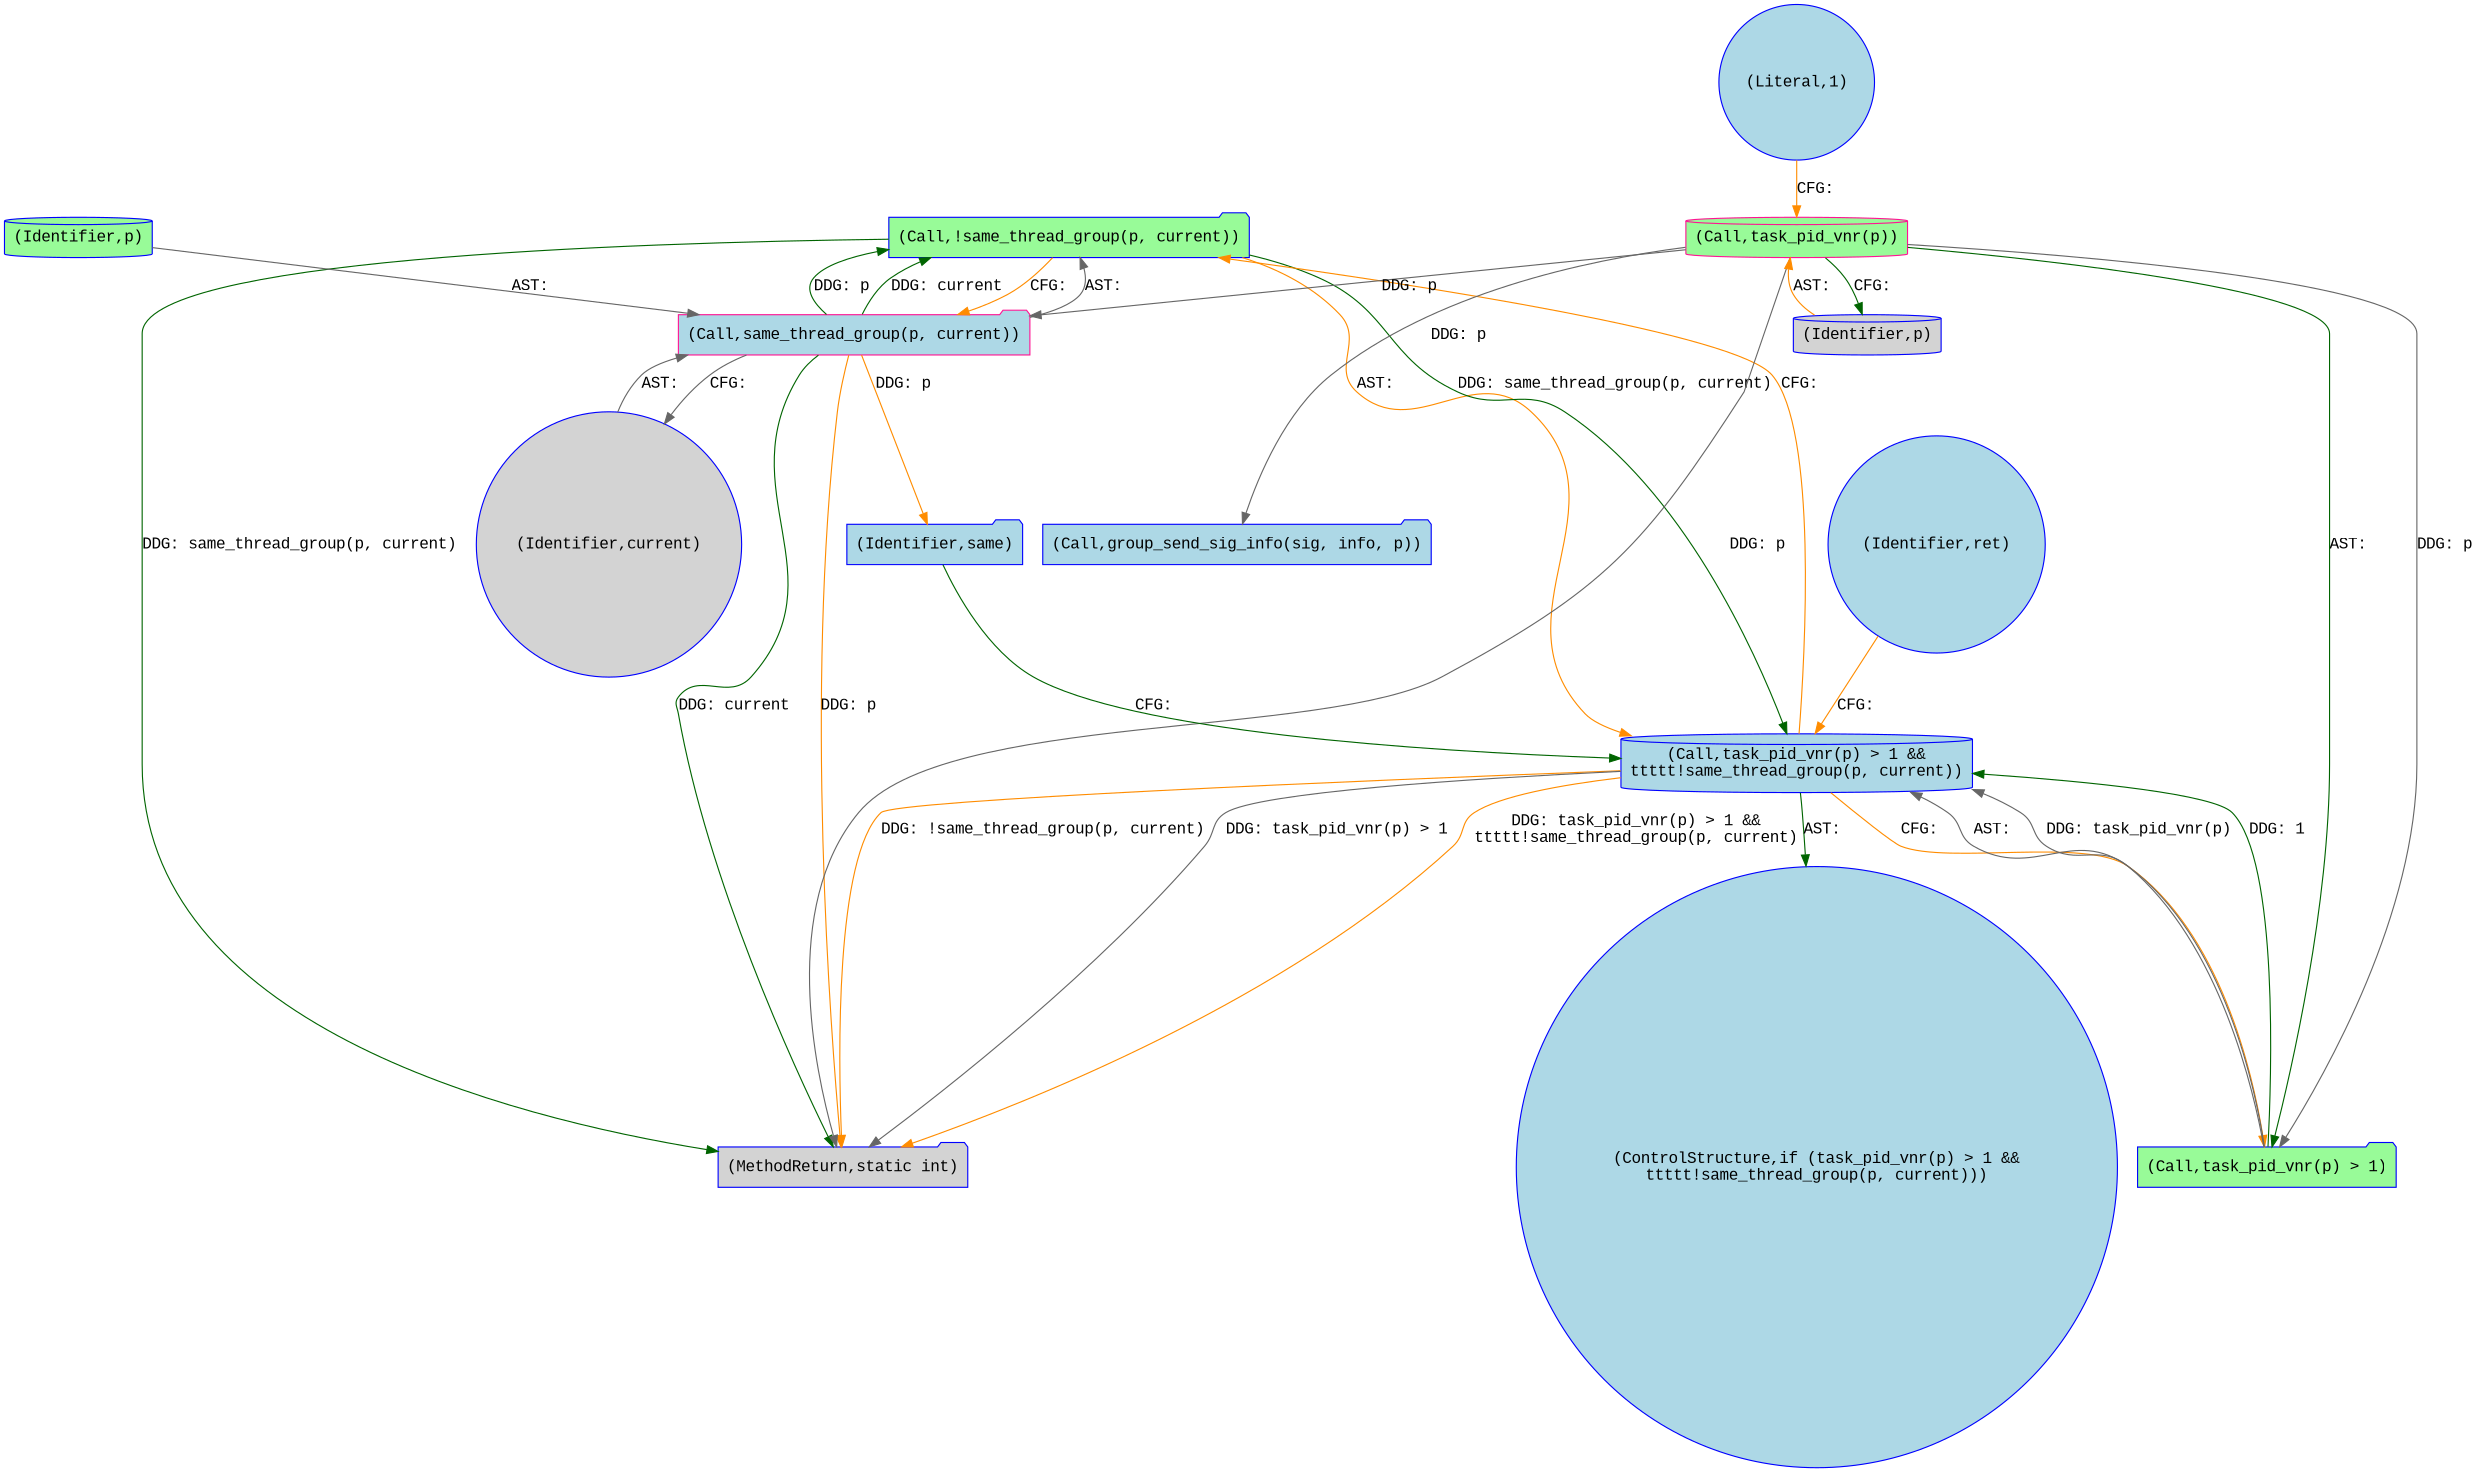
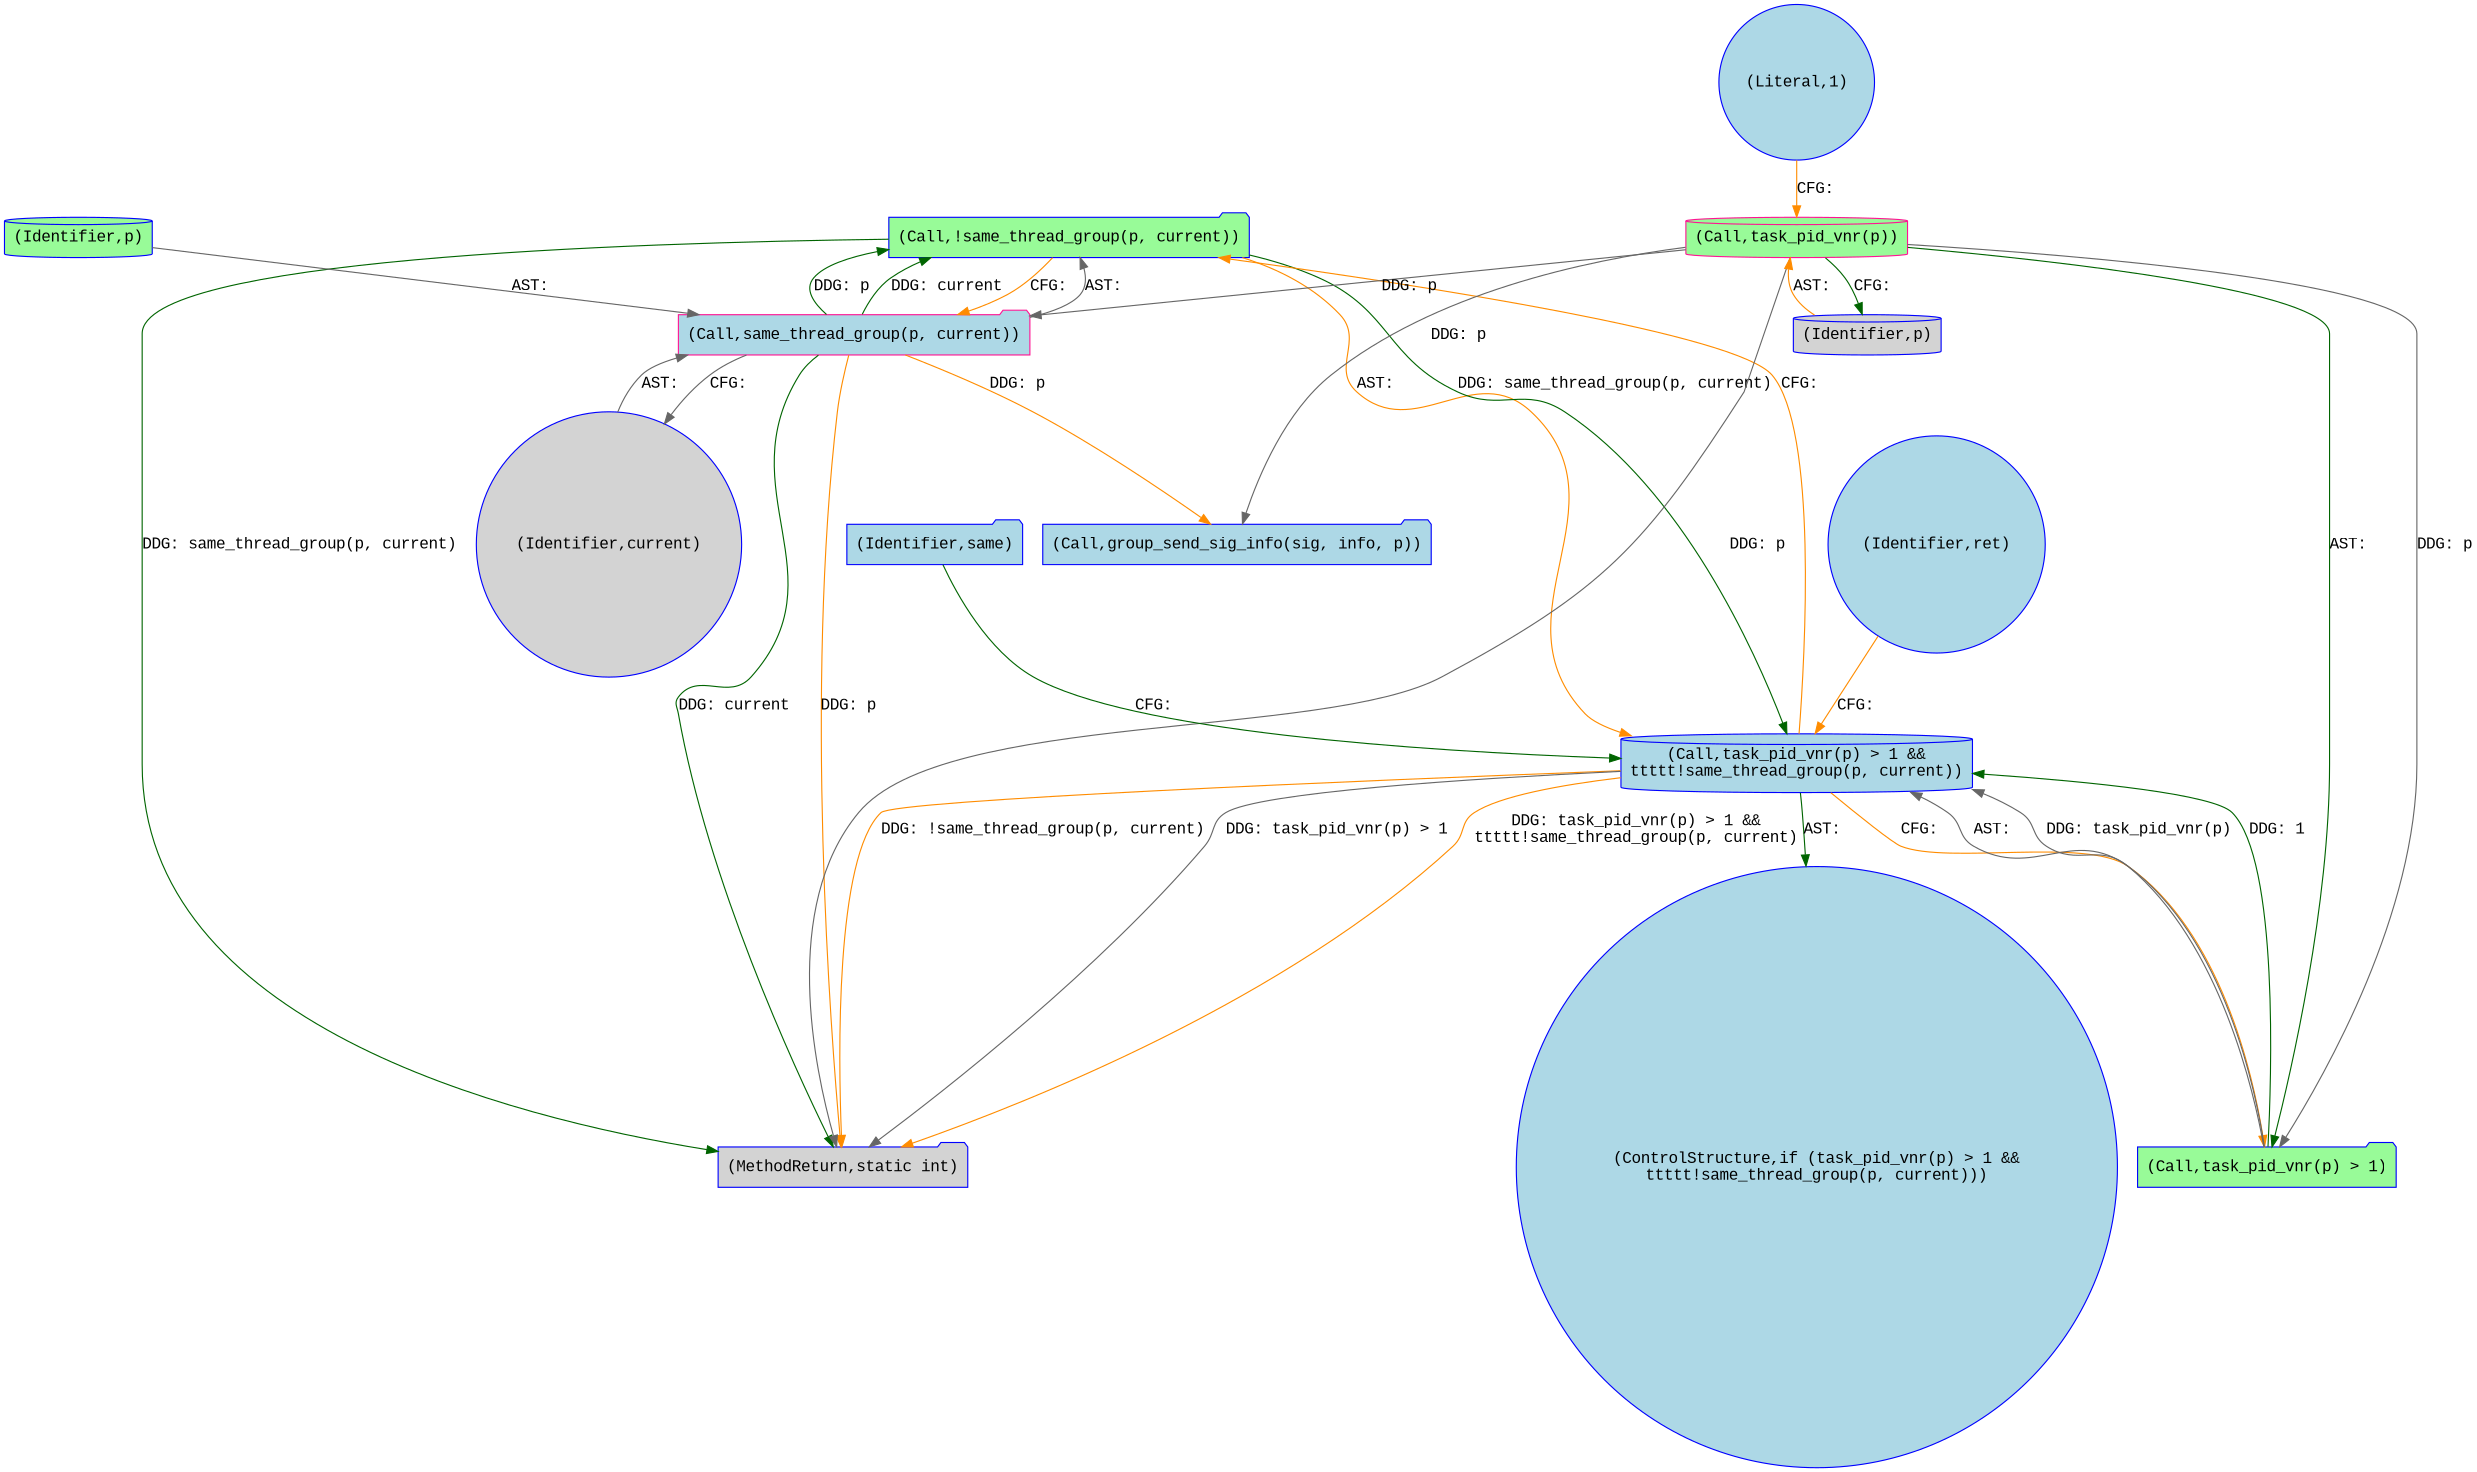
edge "(Call,same_thread_group(p, current))" -> "(Identifier,same)": now "(Call,same_thread_group(p, current))" -> "(Call,group_send_sig_info(sig, info, p))"
